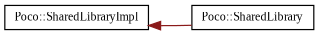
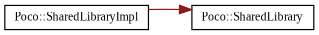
edge "Poco::SharedLibrary" -> "Poco::SharedLibraryImpl": reversed
